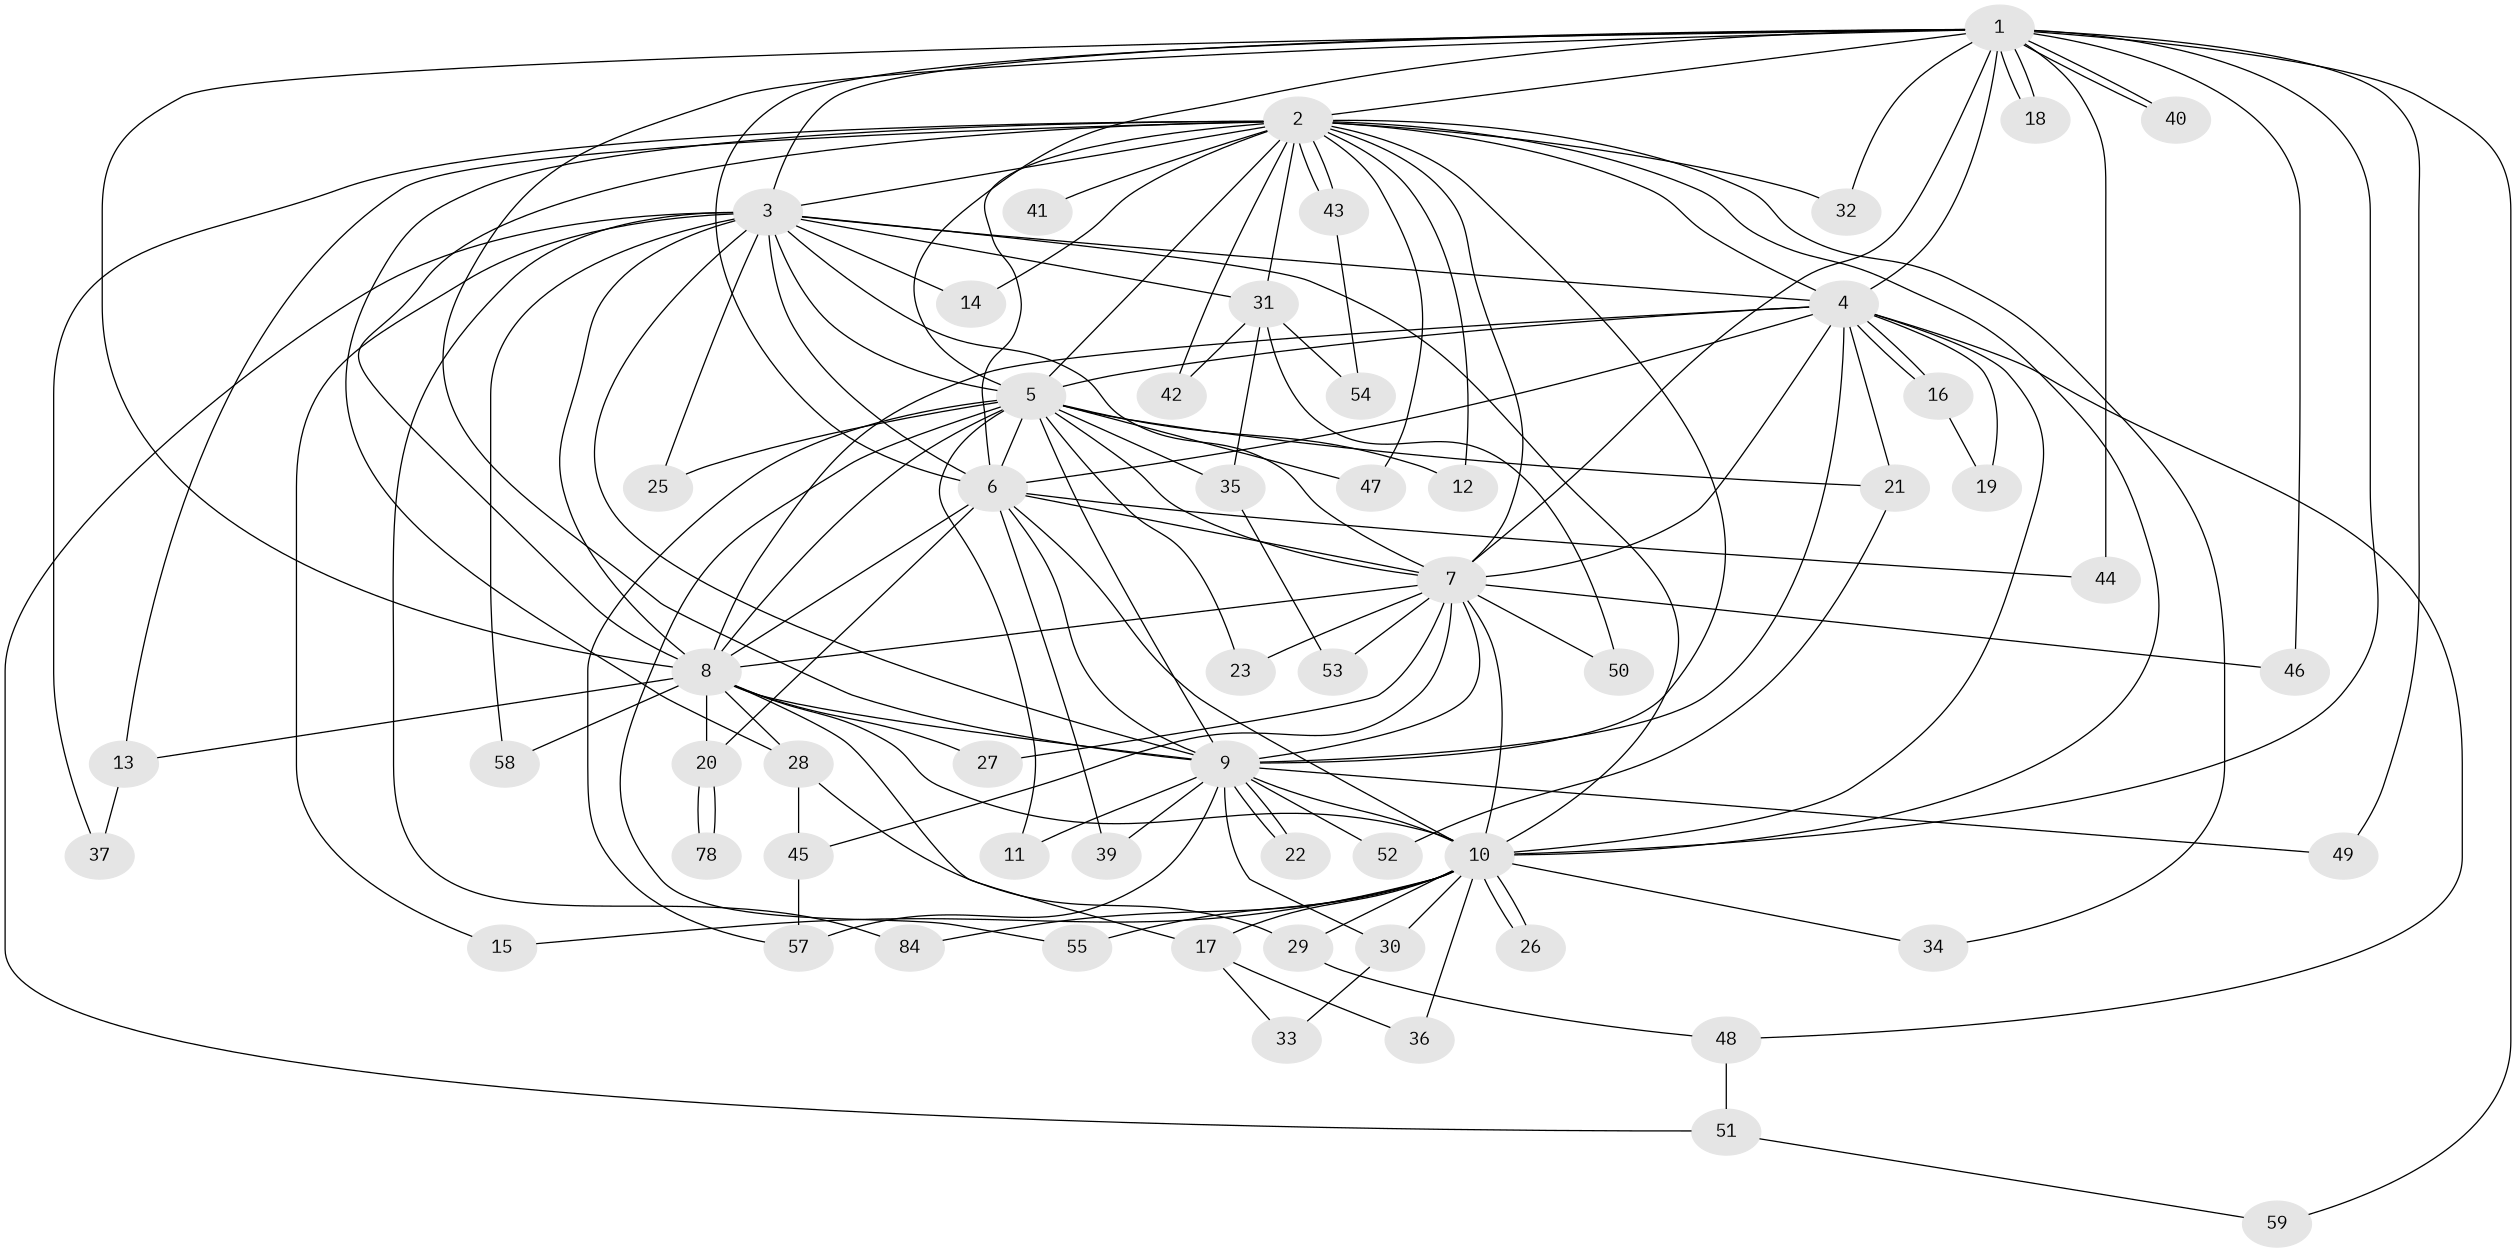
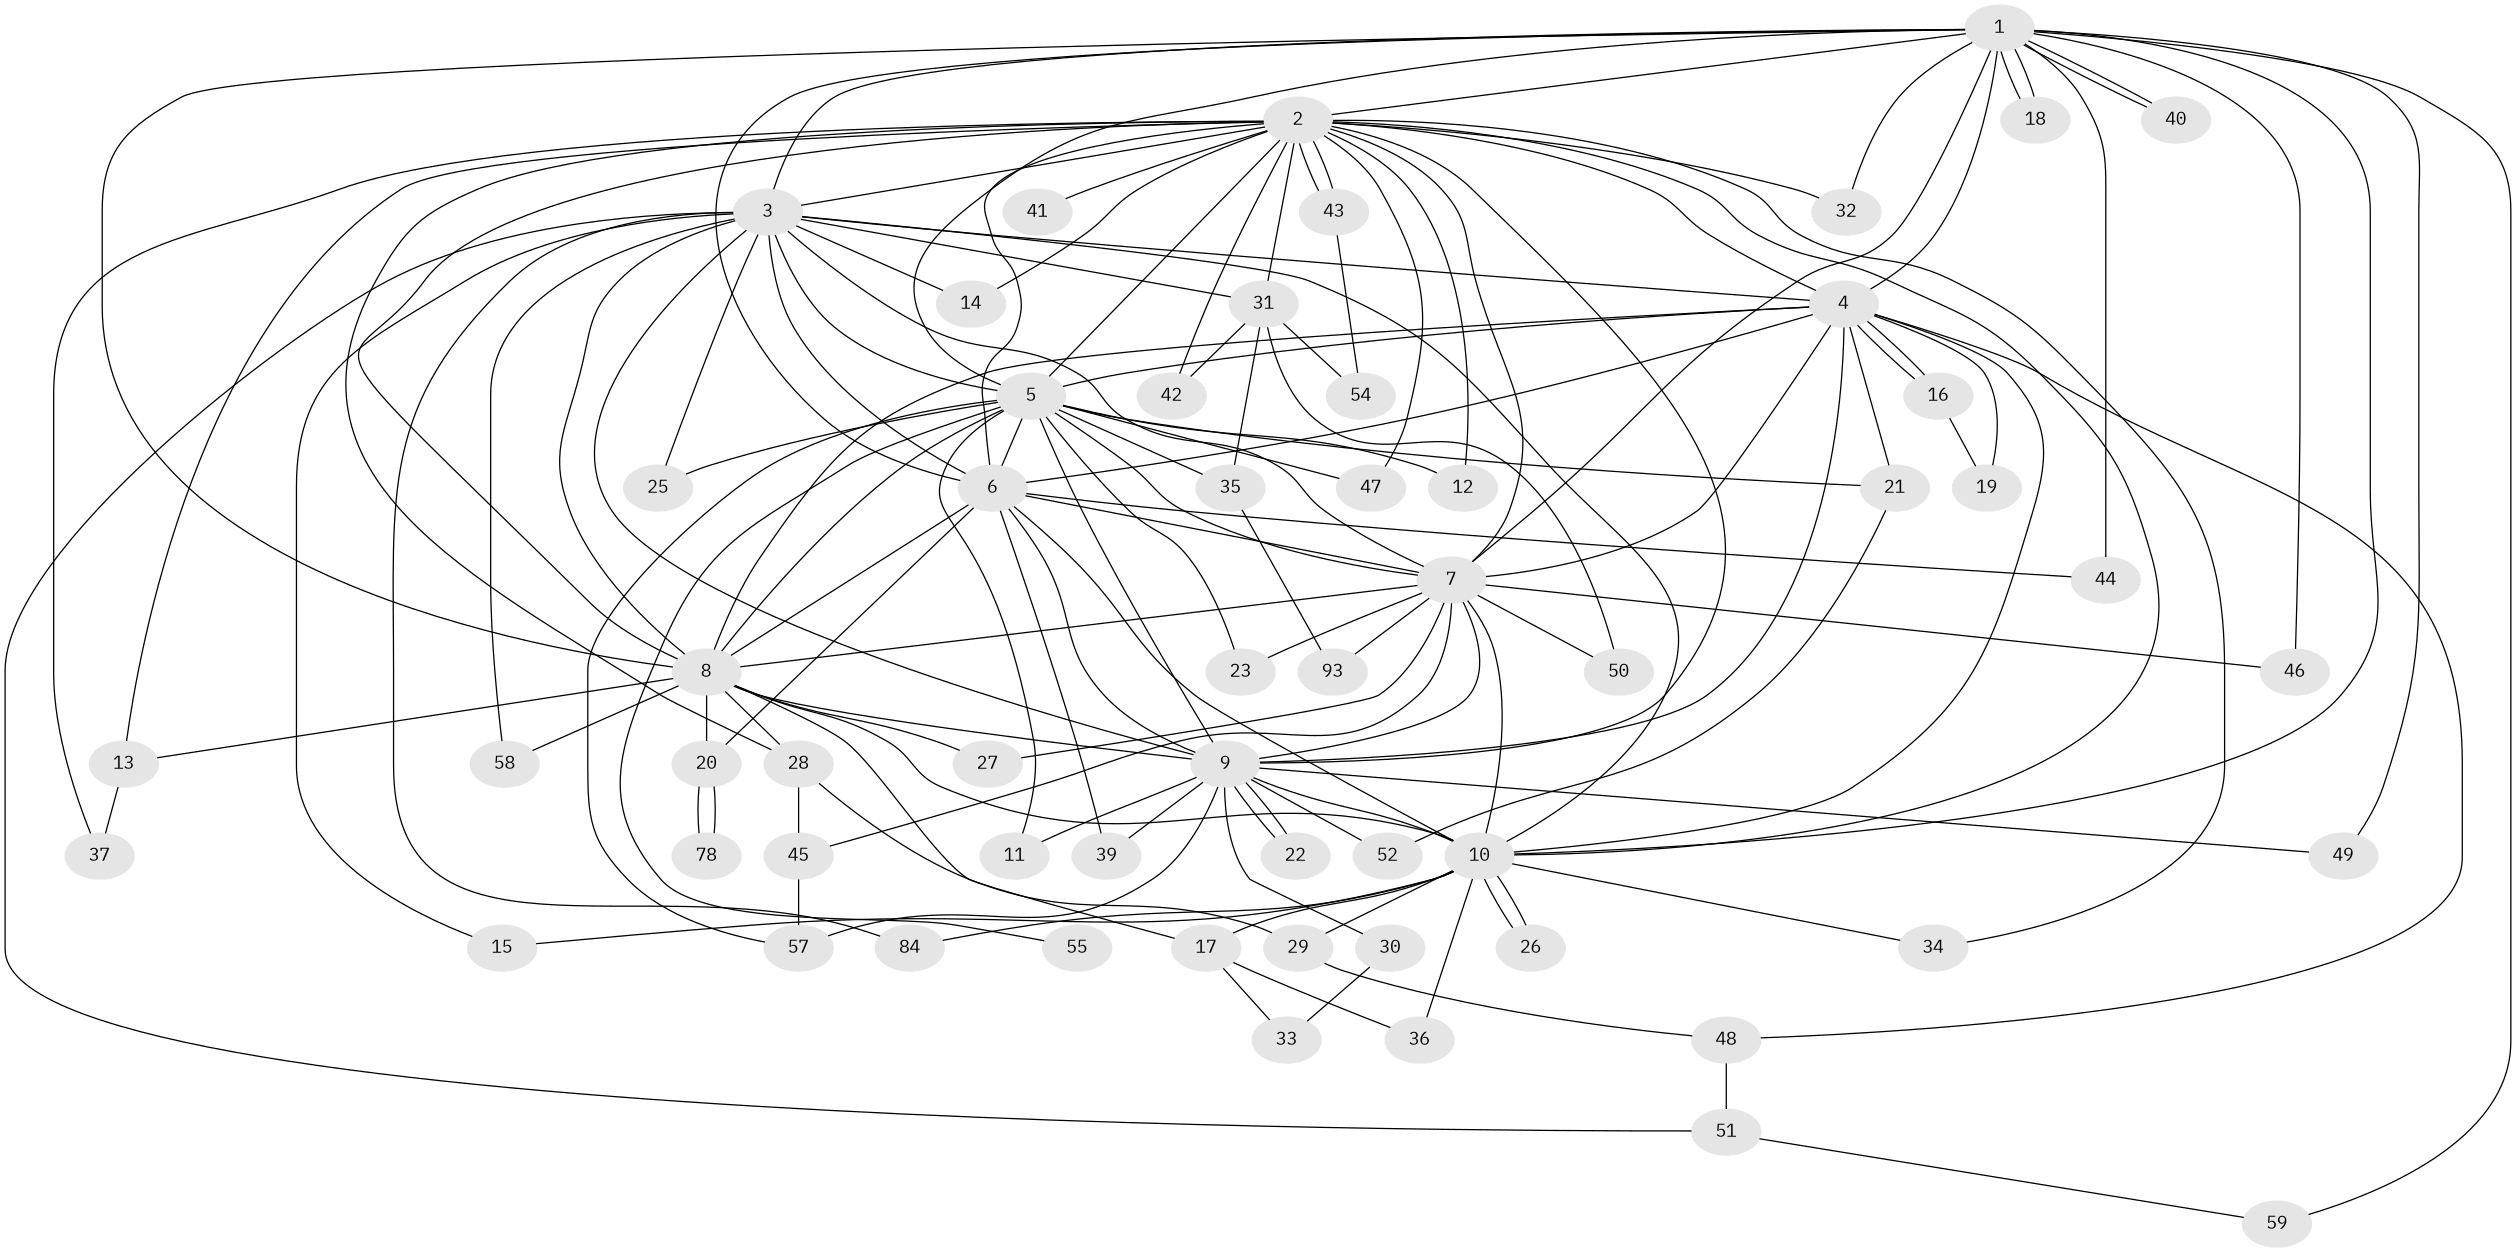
edge "1" -- "9": removed
node "53": label "53" -> "93"
edge "10" -- "30": removed
edge "10" -- "55": removed
